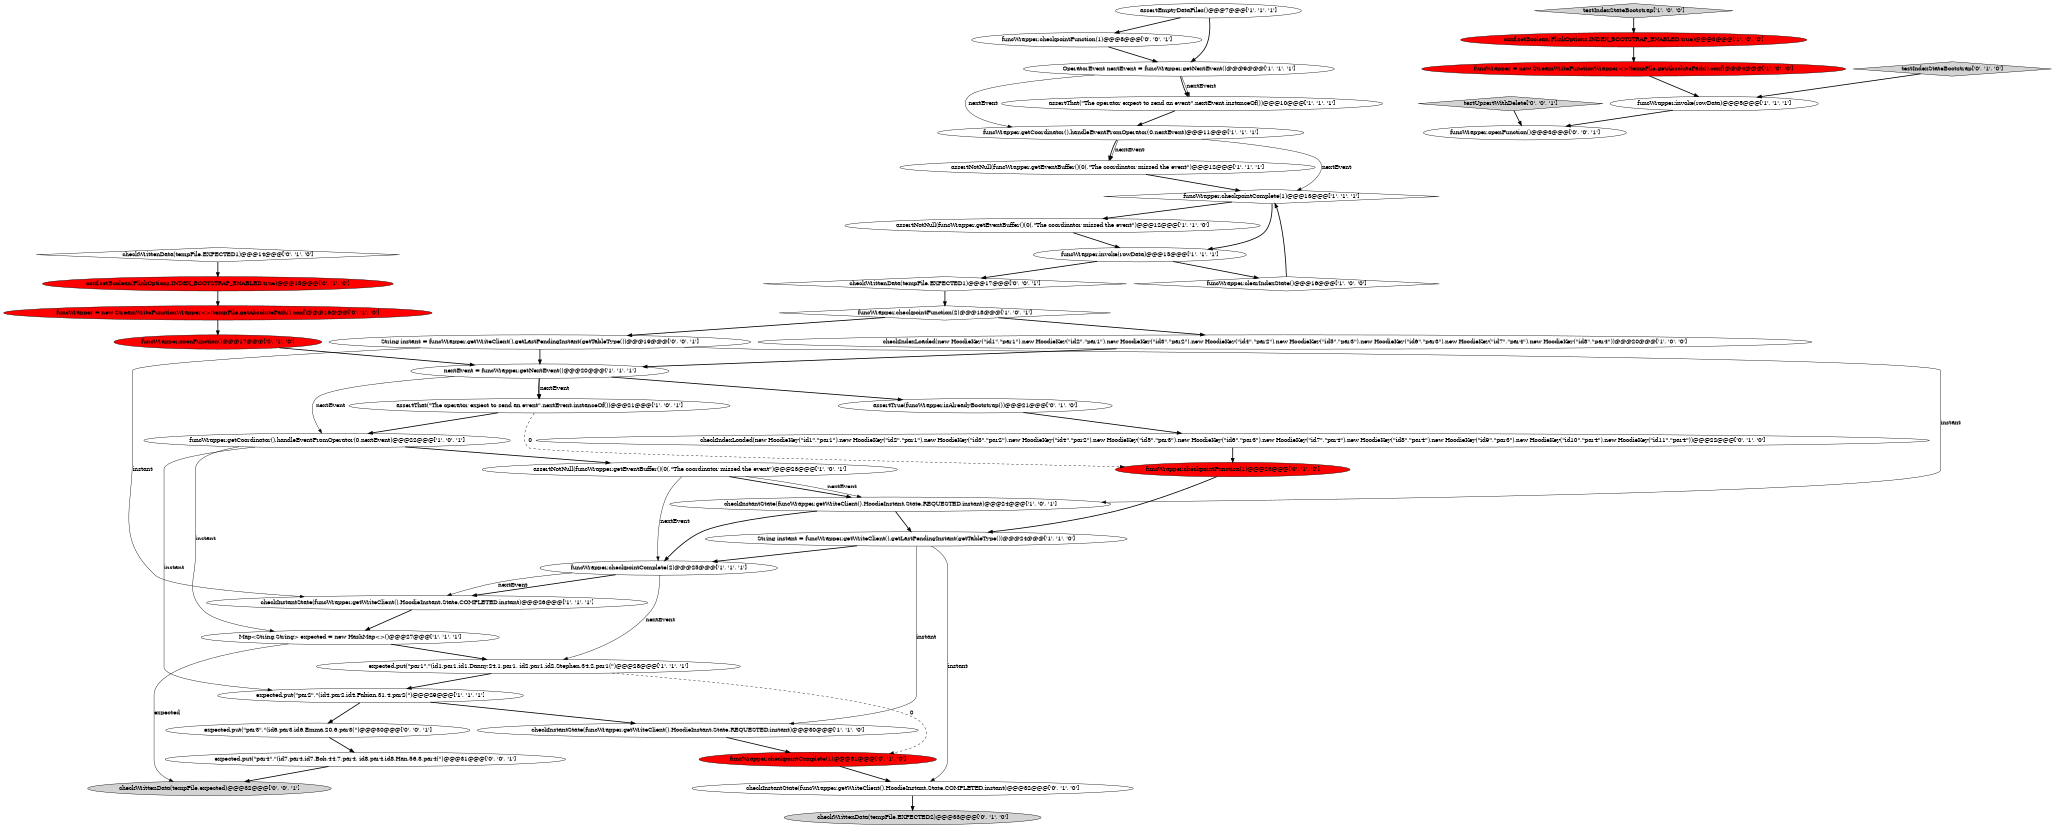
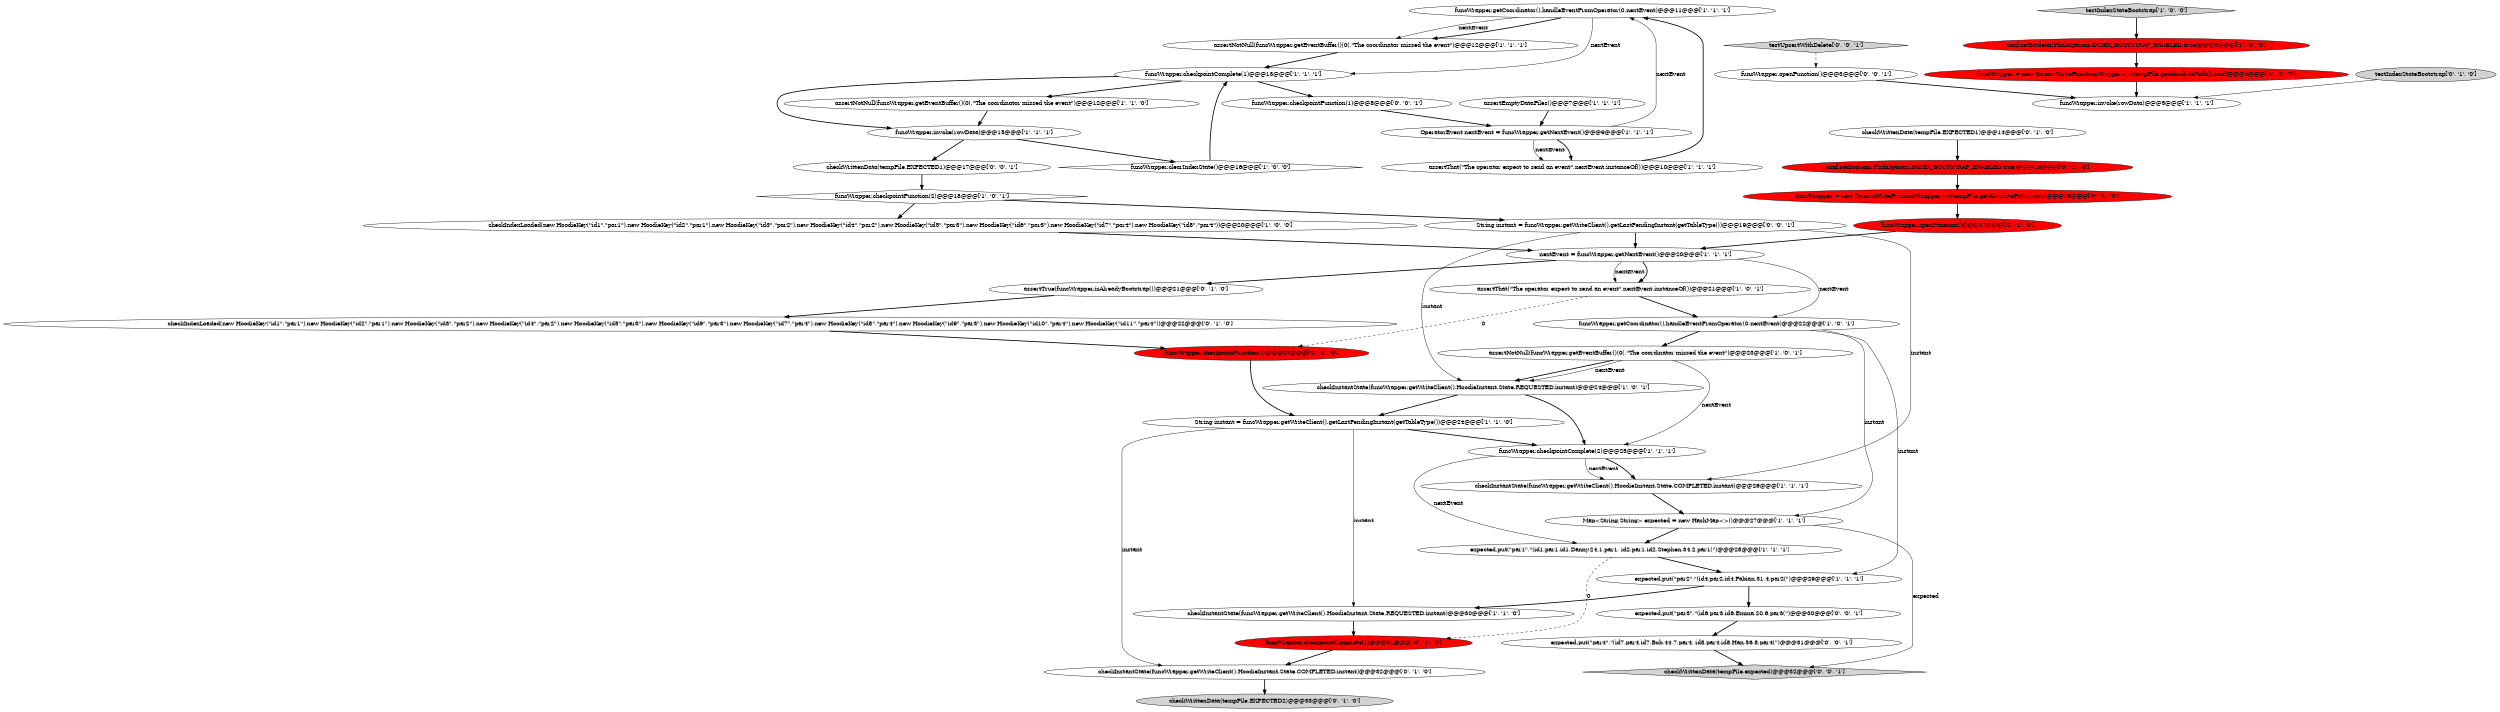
edge "assertEmptyDataFiles()@@@7@@@['1', '1', '1']" -> "funcWrapper.checkpointFunction(1)@@@8@@@['0', '0', '1']": now "funcWrapper.checkpointComplete(1)@@@13@@@['1', '1', '1']" -> "funcWrapper.checkpointFunction(1)@@@8@@@['0', '0', '1']"
node "testIndexStateBootstrap['0', '1', '0']": shape diamond -> ellipse
edge "testIndexStateBootstrap['0', '1', '0']" -> "funcWrapper.invoke(rowData)@@@5@@@['1', '1', '1']": style bold -> solid
edge "testUpsertWithDelete['0', '0', '1']" -> "funcWrapper.openFunction()@@@3@@@['0', '0', '1']": style bold -> dashed
edge "funcWrapper.invoke(rowData)@@@5@@@['1', '1', '1']" -> "funcWrapper.openFunction()@@@3@@@['0', '0', '1']": reversed
node "funcWrapper.checkpointComplete(1)@@@13@@@['1', '1', '1']": shape diamond -> ellipse
node "checkWrittenData(tempFile,EXPECTED1)@@@14@@@['0', '1', '0']": shape diamond -> ellipse
node "checkWrittenData(tempFile,EXPECTED1)@@@17@@@['0', '0', '1']": shape diamond -> ellipse
node "checkWrittenData(tempFile,expected)@@@32@@@['0', '0', '1']": shape ellipse -> diamond
